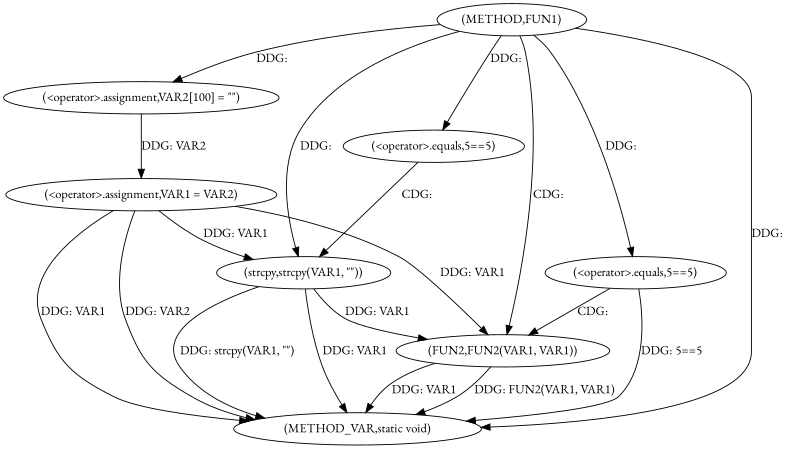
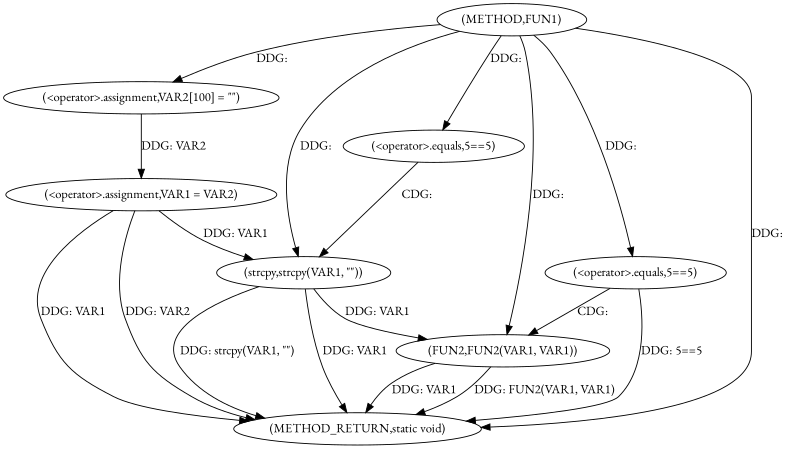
edge "(METHOD,FUN1)" -> "(FUN2,FUN2(VAR1, VAR1))": label "CDG: " -> "DDG: "
edge "(<operator>.assignment,VAR1 = VAR2)" -> "(FUN2,FUN2(VAR1, VAR1))": removed, label "DDG: VAR1"
node "(METHOD_VAR,static void)": label "(METHOD_VAR,static void)" -> "(METHOD_RETURN,static void)"
